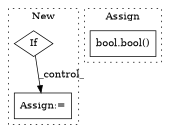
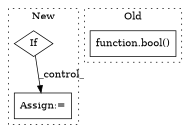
cluster "Assign": label "Assign" -> "Old"
node "bool.bool()": label "bool.bool()" -> "function.bool()"
